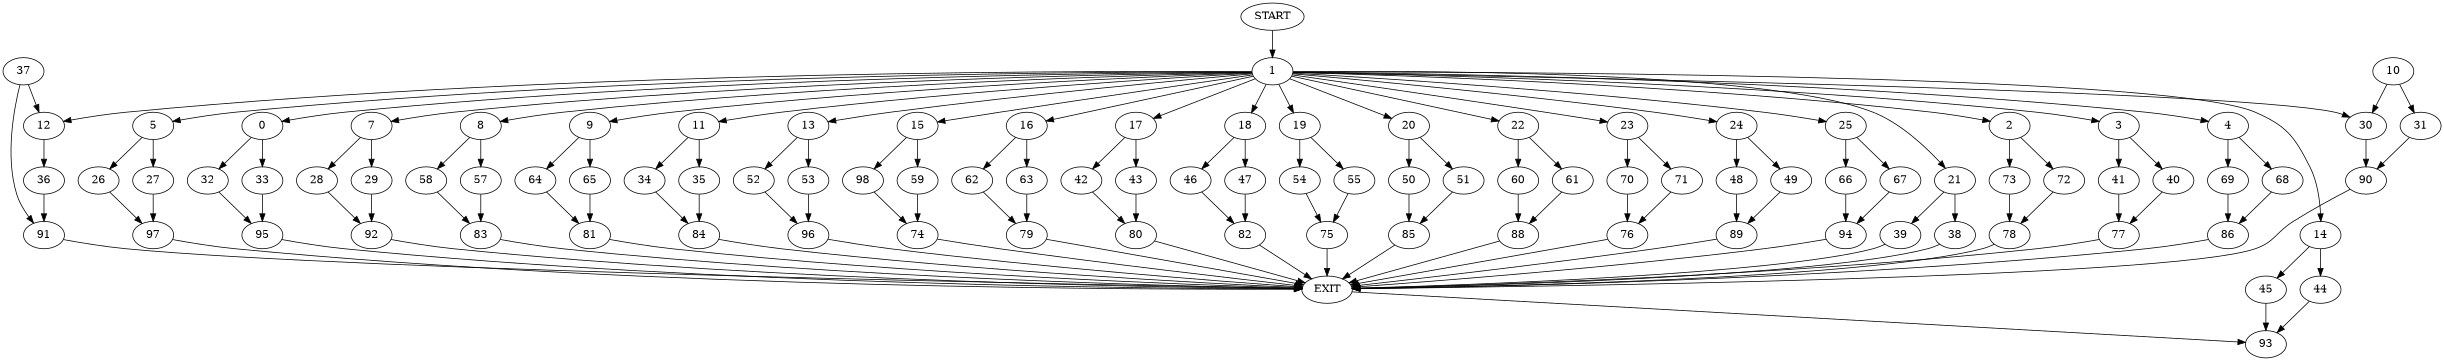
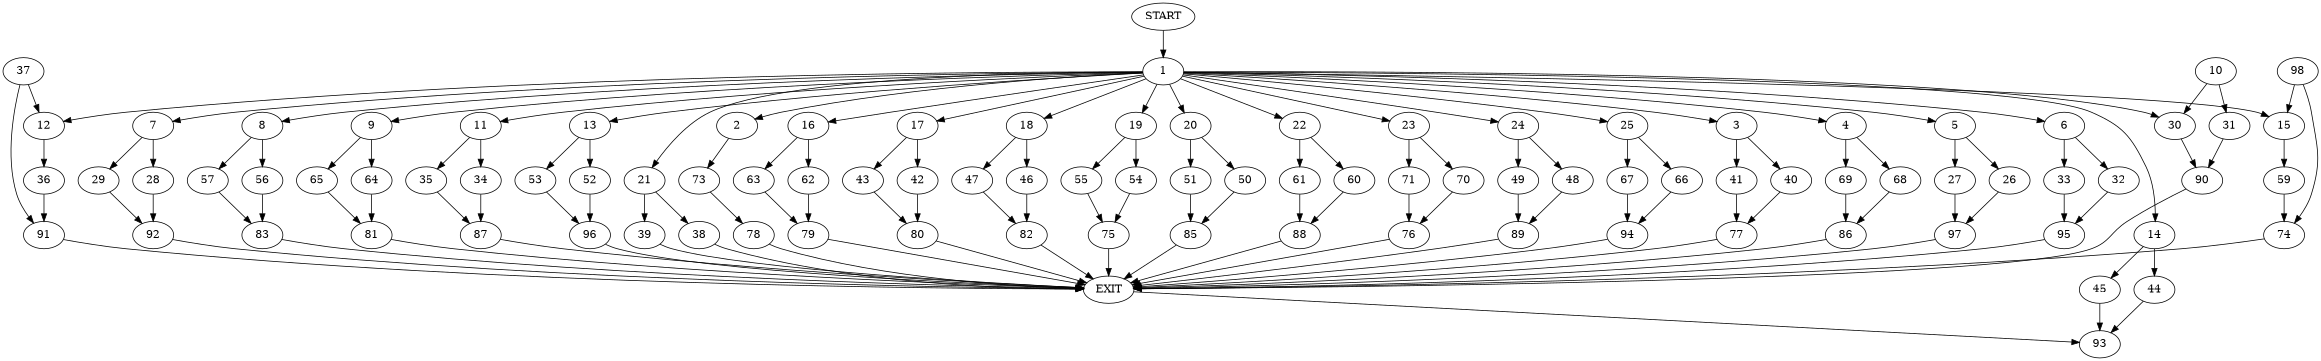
node "0": label "0" -> "6"
edge "15" -> "98": reversed
node "58": label "58" -> "56"
node "72": removed
node "84": label "84" -> "87"
